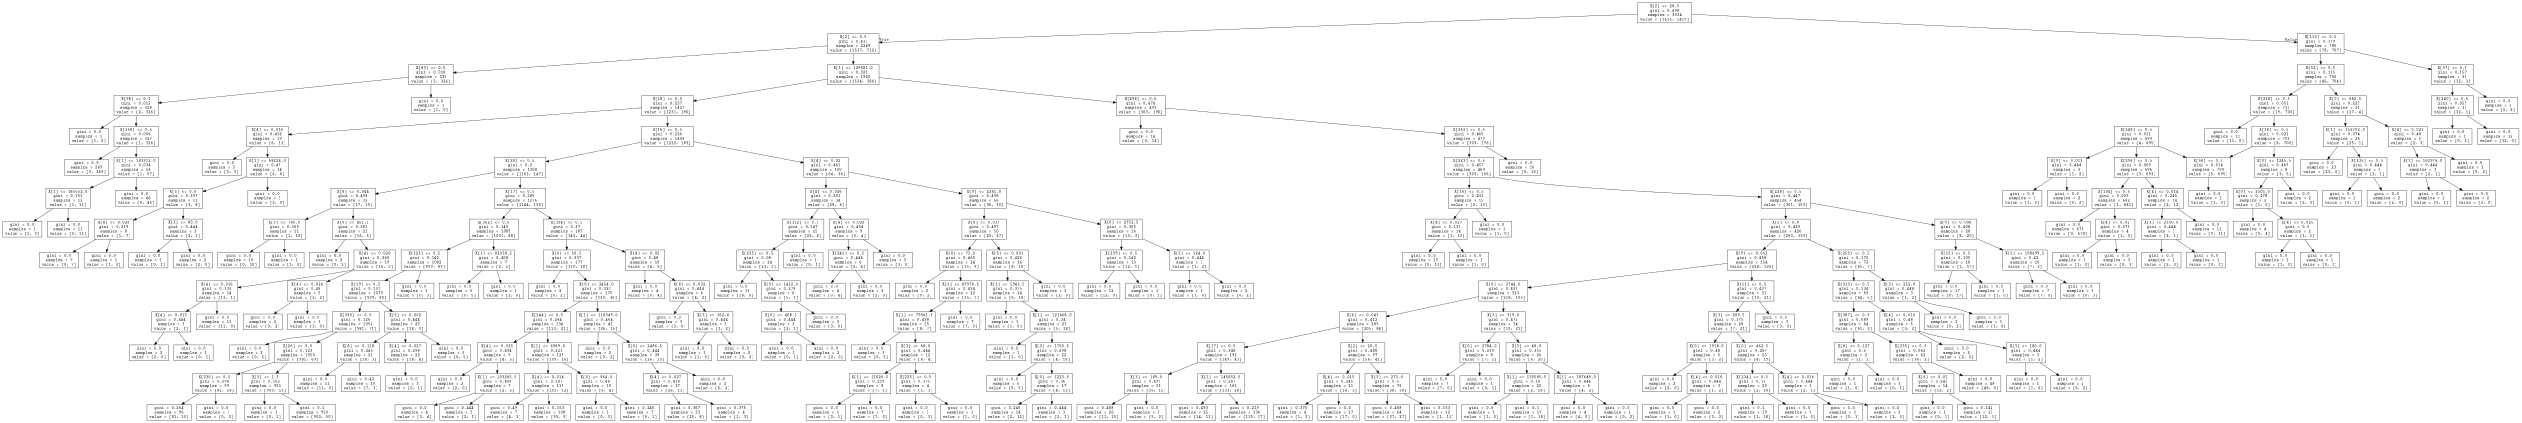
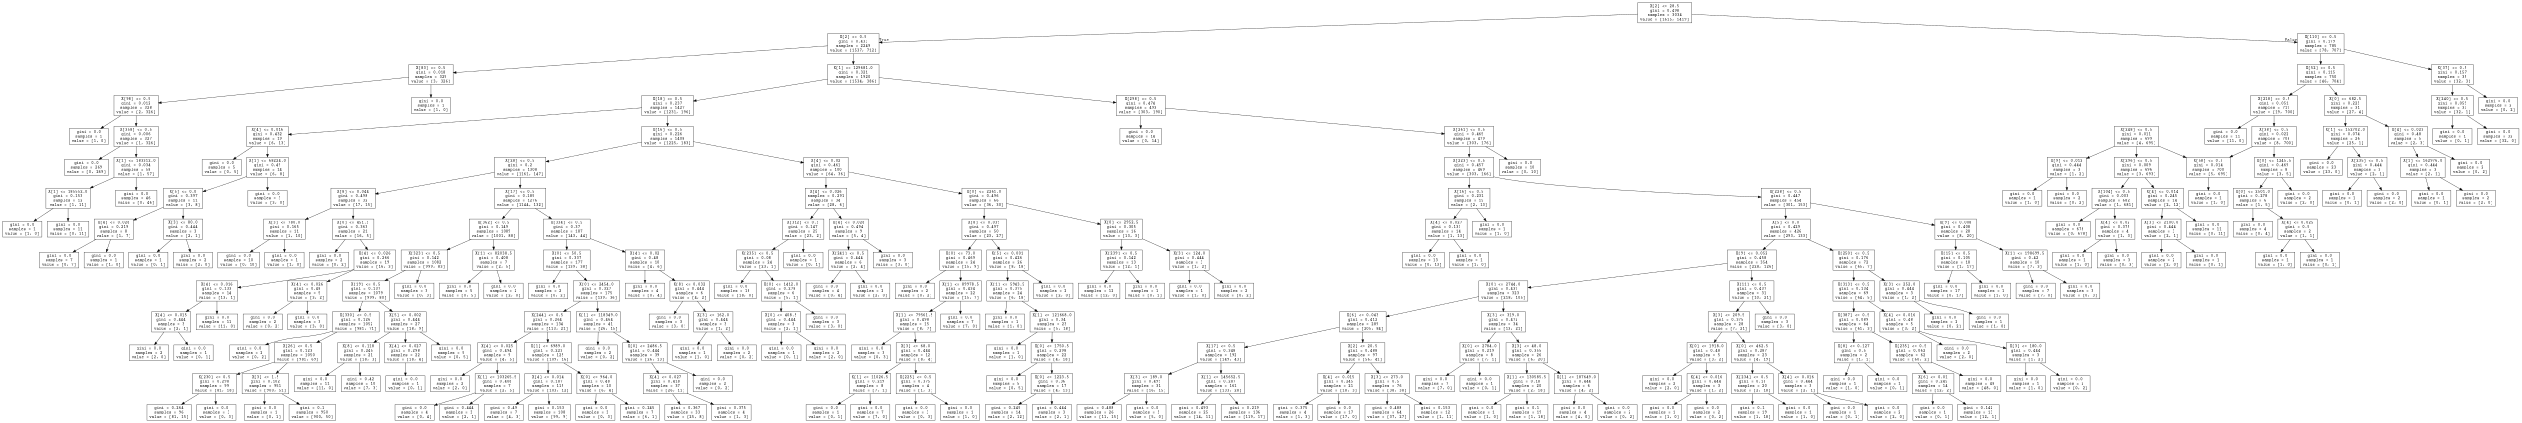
node "X[4] <= 0.026 gini = 0.291 samples = 34 value = [28, 6]": label "X[4] <= 0.026 gini = 0.291 samples = 34 value = [28, 6]" -> "X[4] <= 0.026 samples = 0.291 samples = 34 value = [28, 6]"
node "X[0] <= 2501.0 gini = 0.278 samples = 2 value = [1, 5]": label "X[0] <= 2501.0 gini = 0.278 samples = 2 value = [1, 5]" -> "X[0] <= 2501.0 gini = 0.278 samples = 6 value = [1, 5]"
